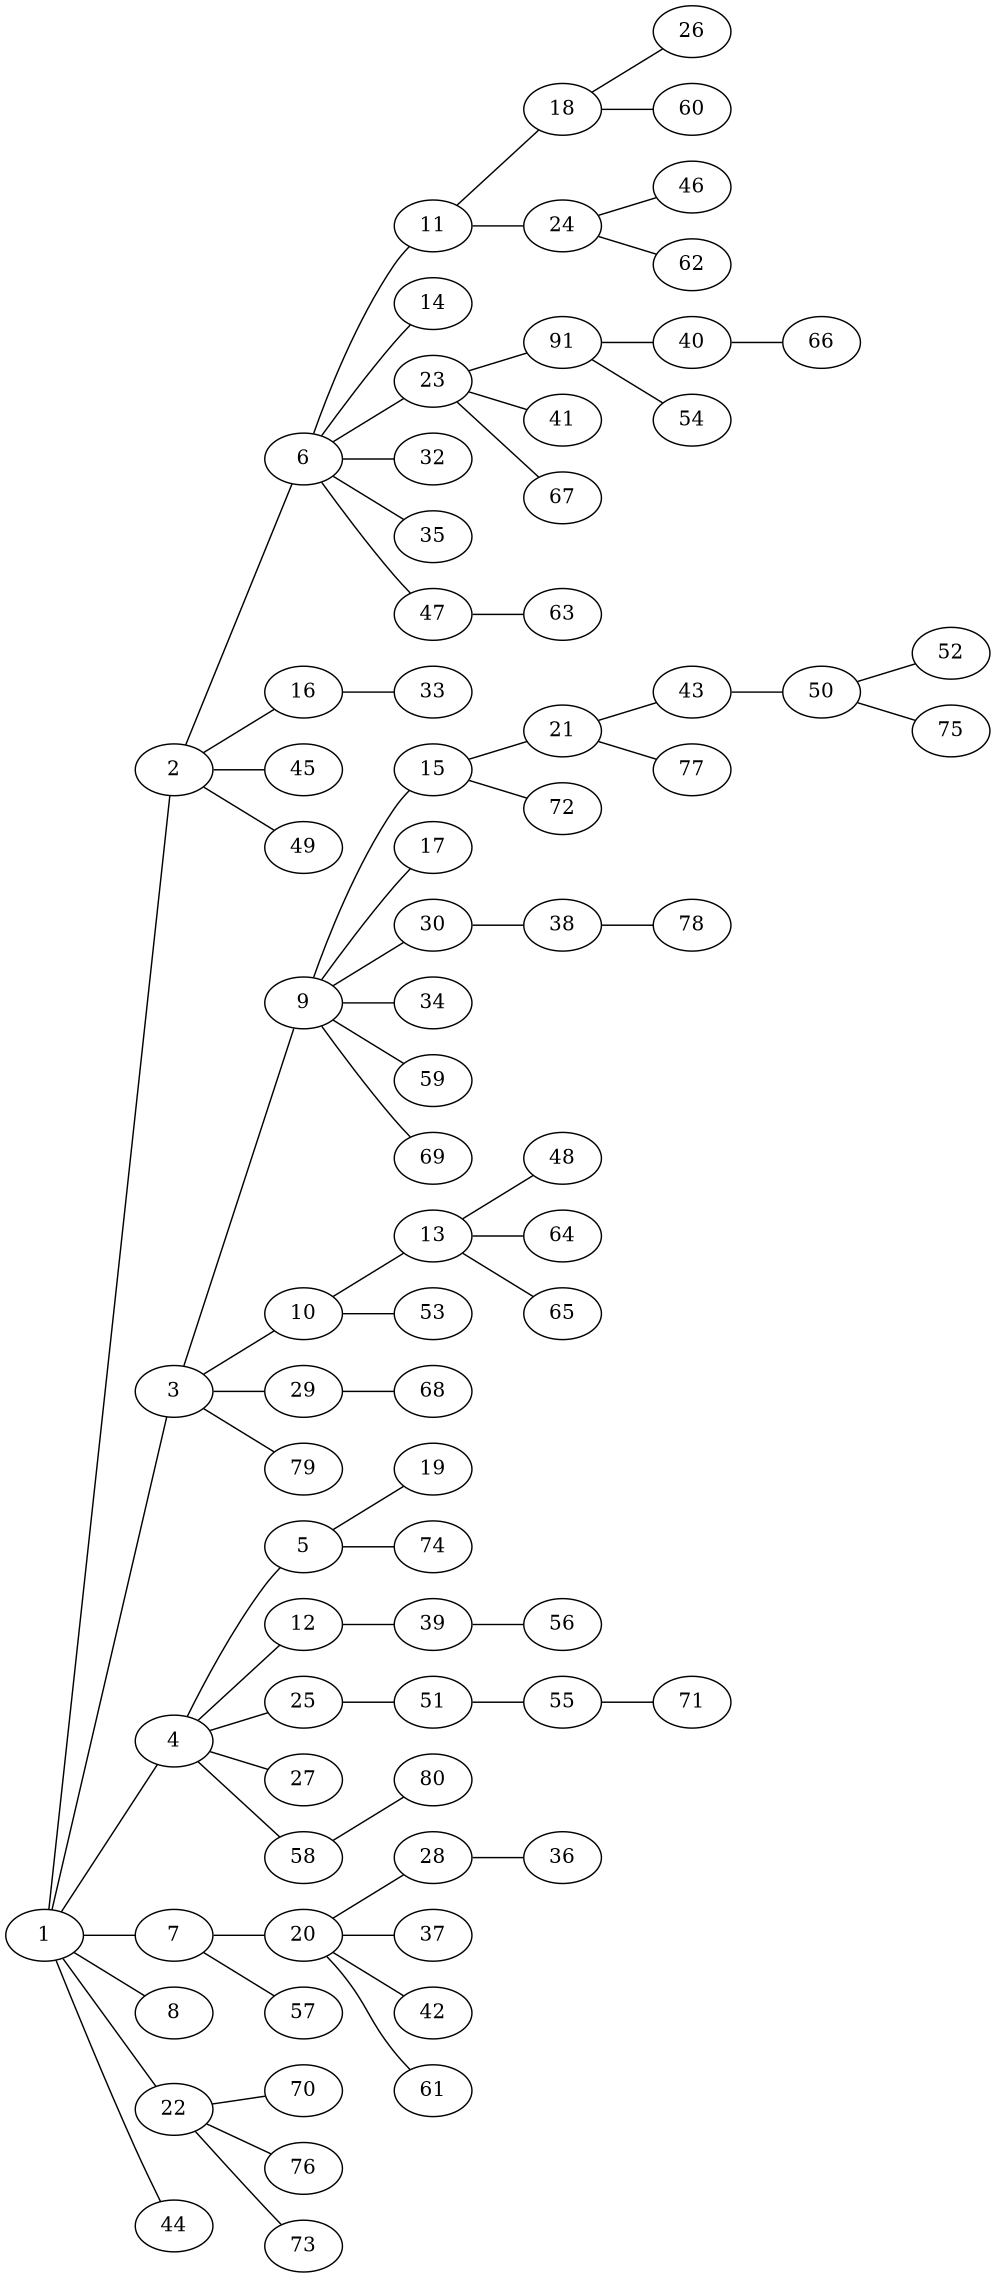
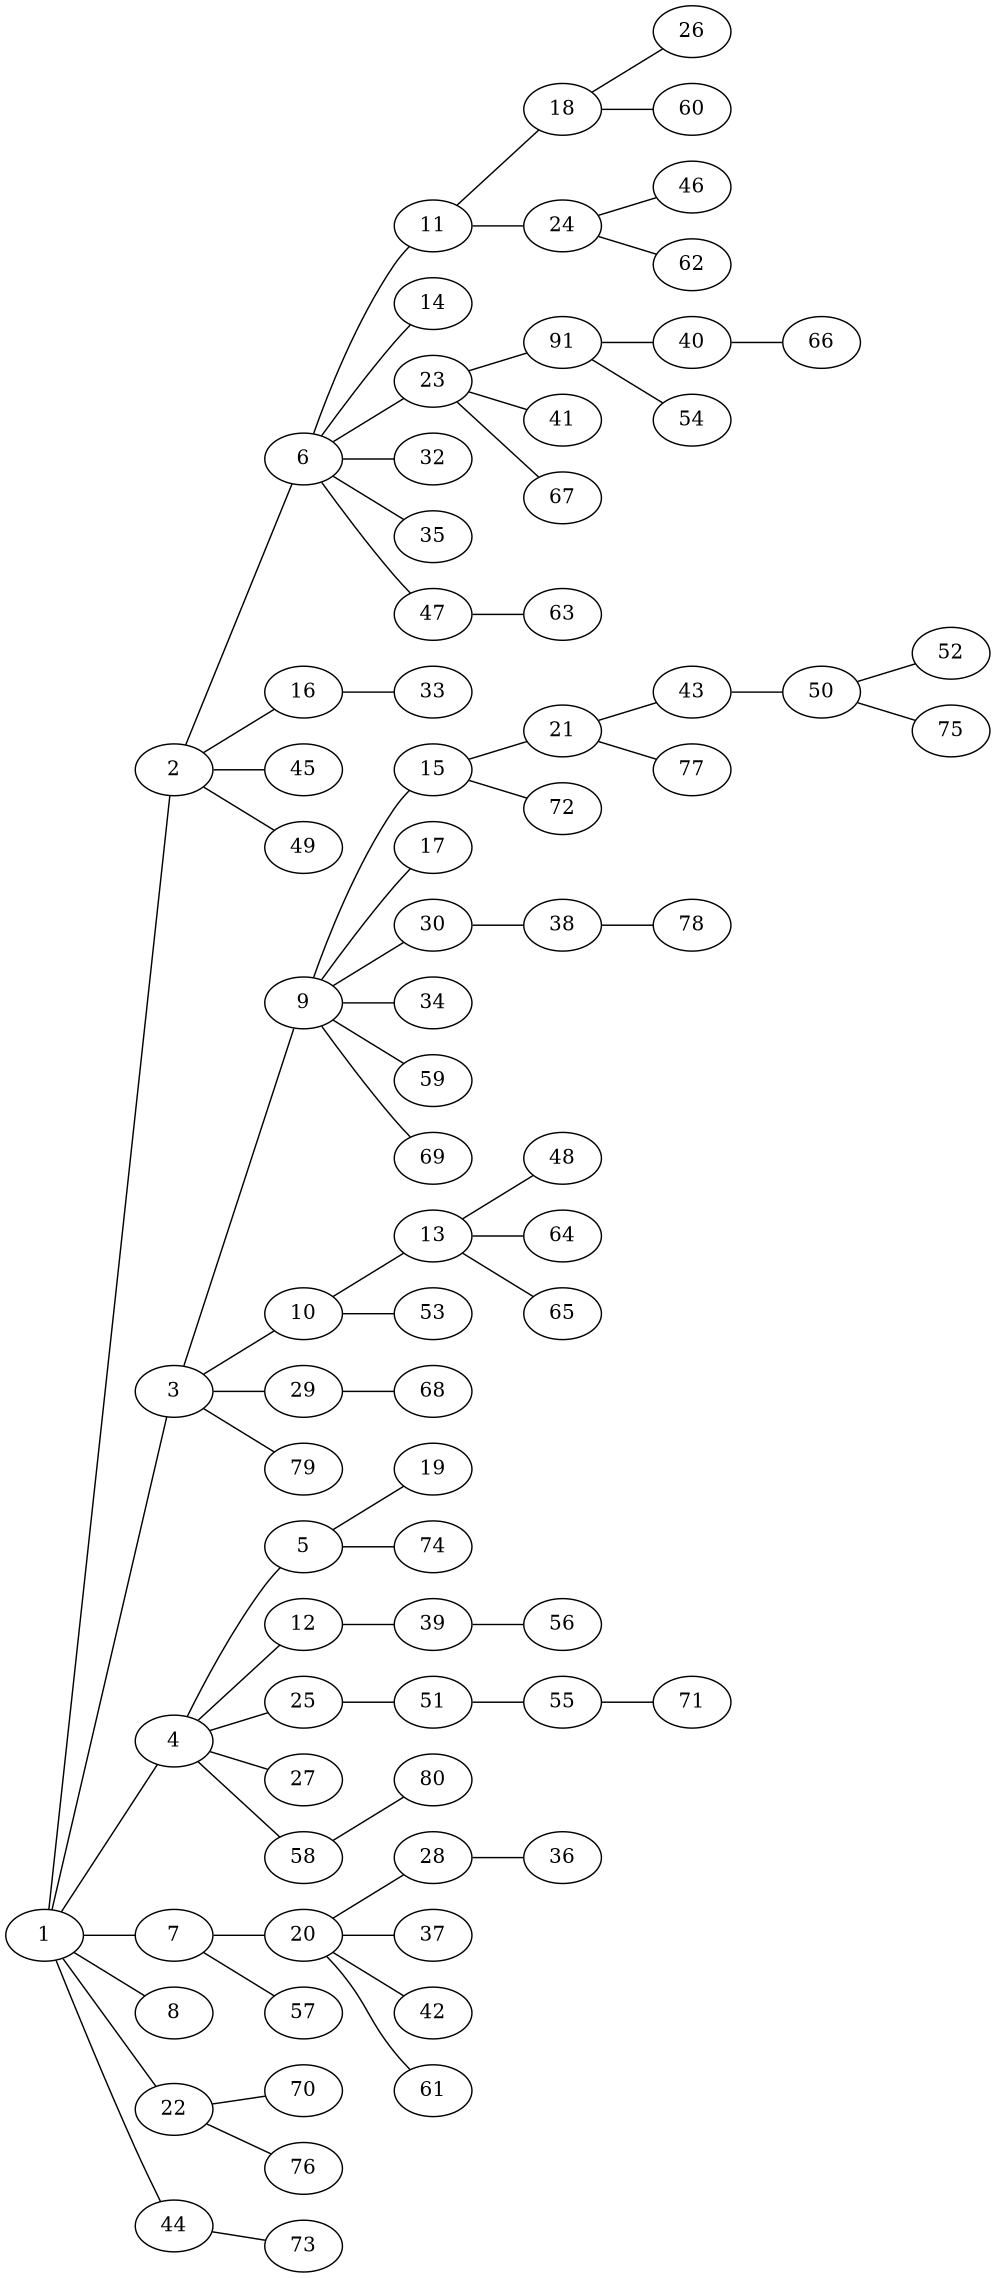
edge "22" -- "73": now "44" -- "73"
